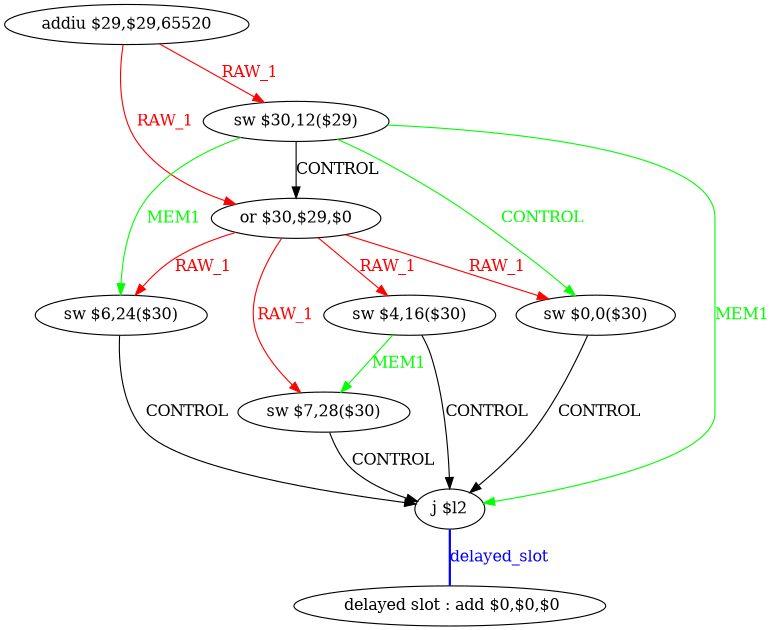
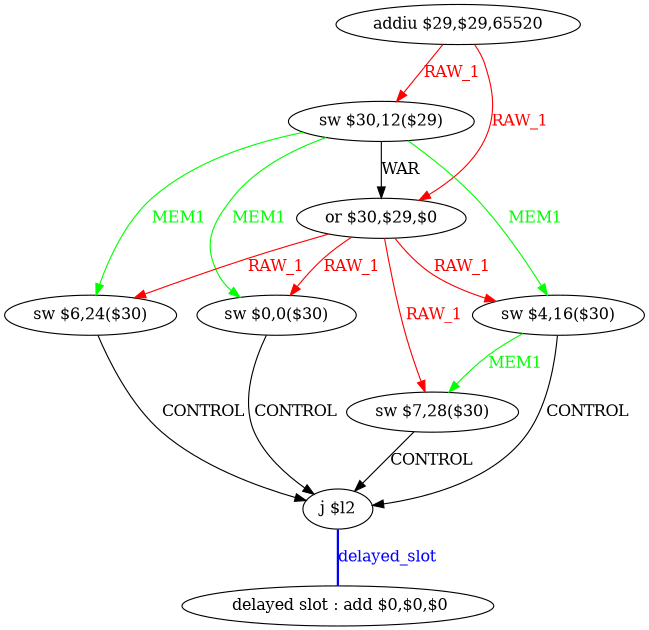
edge "sw $30,12($29)" -> "or $30,$29,$0": label "CONTROL" -> "WAR"
edge "sw $30,12($29)" -> "sw $0,0($30)": label "CONTROL" -> "MEM1"
edge "sw $30,12($29)" -> "j $l2": now "sw $30,12($29)" -> "sw $4,16($30)"
